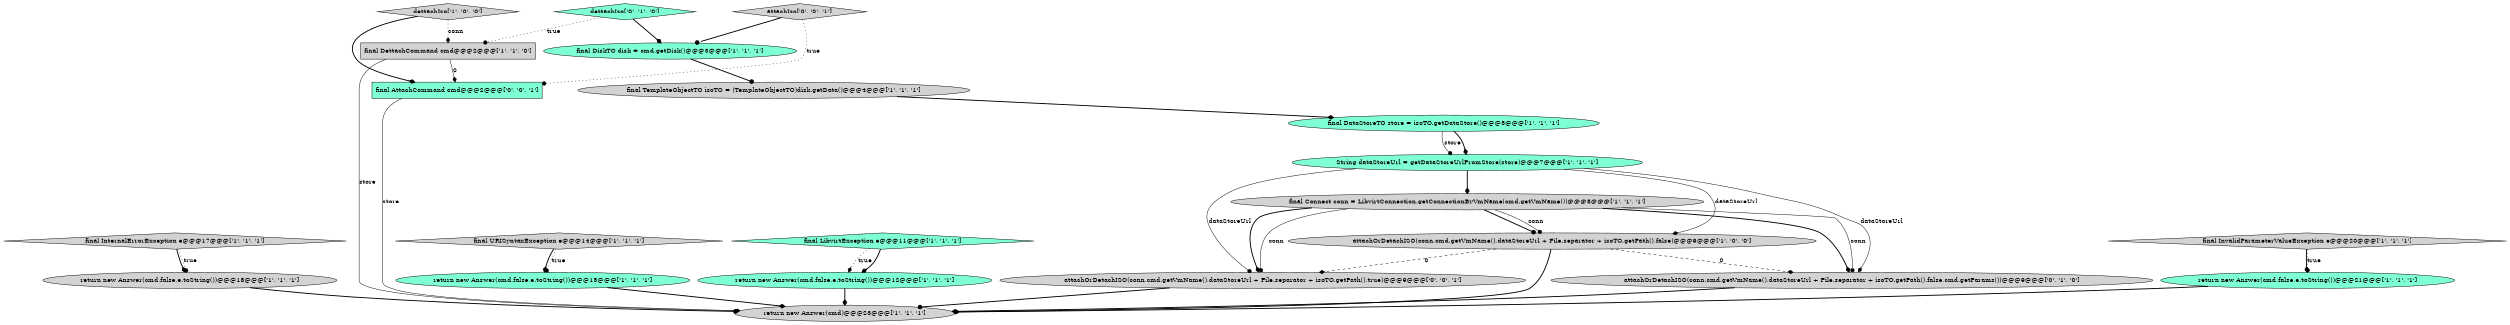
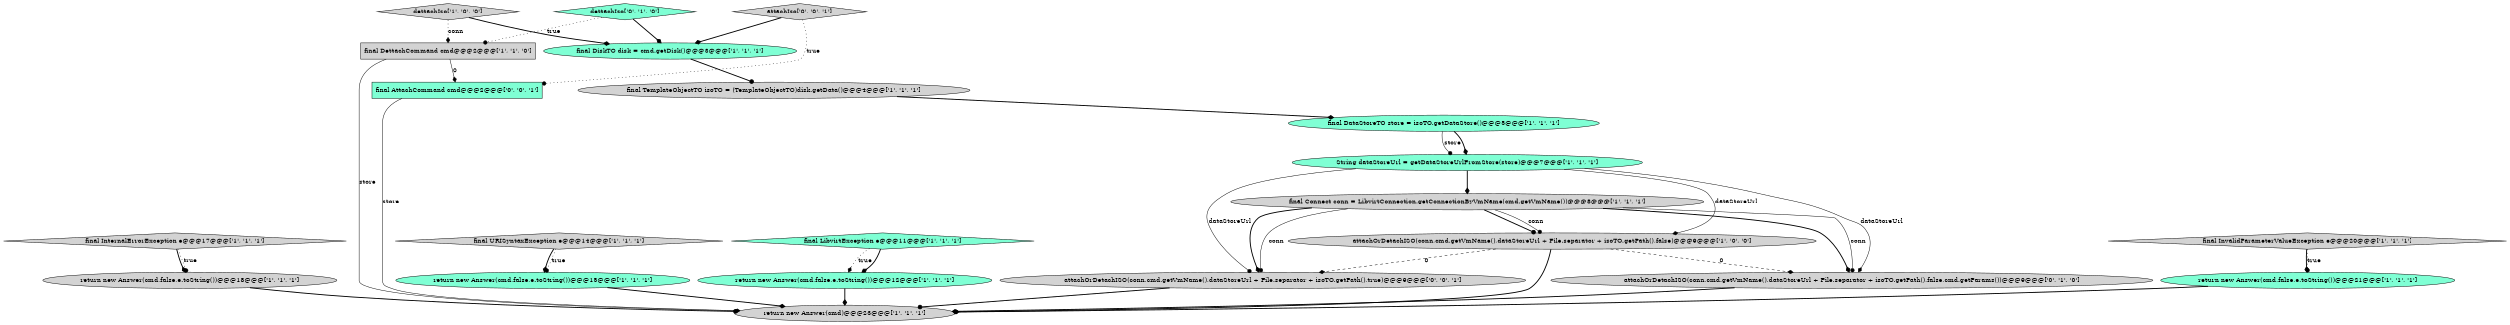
edge "attachIso['0', '0', '1']" -> "final DiskTO disk = cmd.getDisk()@@@3@@@['1', '1', '1']": arrowhead dot -> diamond
edge "dettachIso['1', '0', '0']" -> "final AttachCommand cmd@@@2@@@['0', '0', '1']": now "dettachIso['1', '0', '0']" -> "final DiskTO disk = cmd.getDisk()@@@3@@@['1', '1', '1']"
